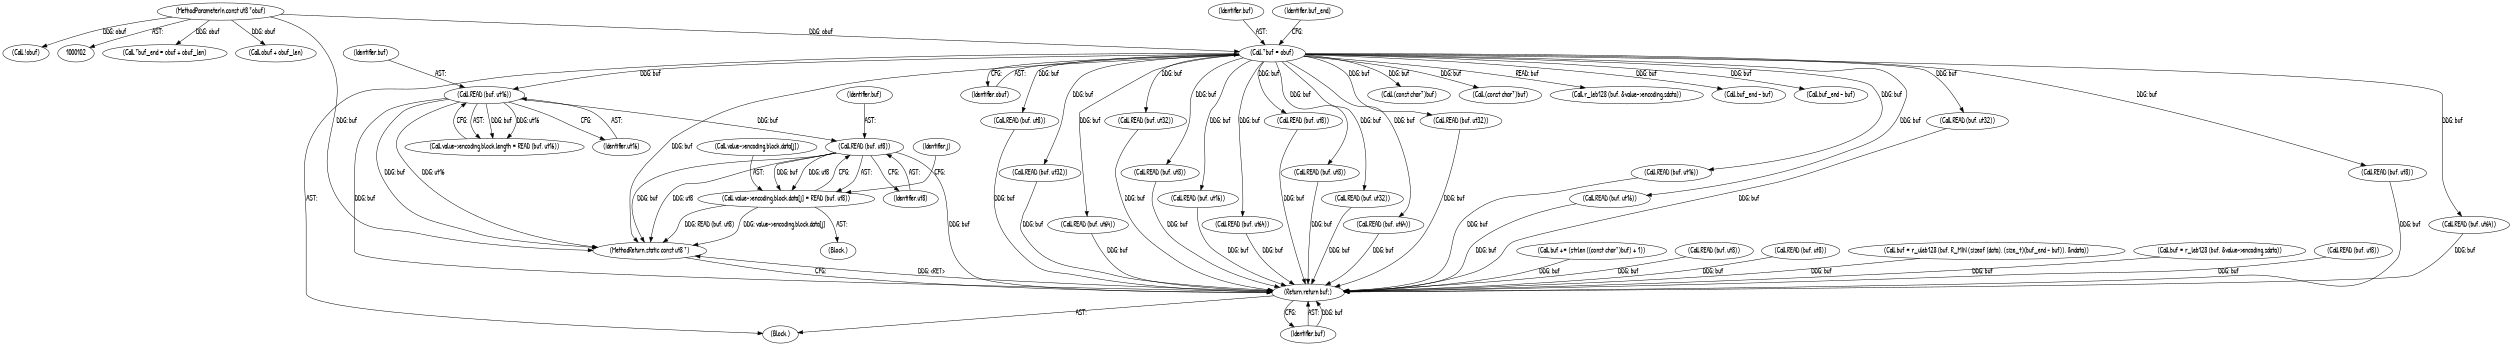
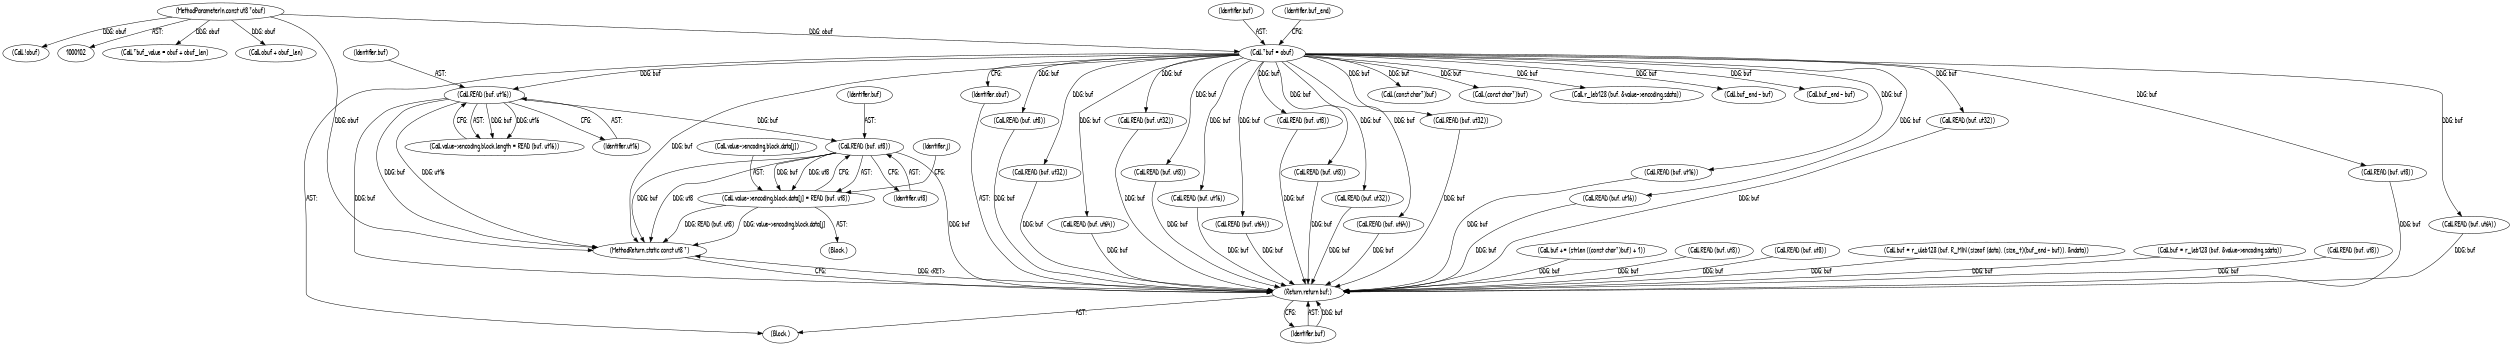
node "(Call,*buf_end = obuf + obuf_len)": label "(Call,*buf_end = obuf + obuf_len)" -> "(Call,*buf_value = obuf + obuf_len)"
edge "(Identifier,obuf)" -> "(Call,*buf = obuf)": now "(Identifier,obuf)" -> "(Return,return buf;)"
edge "(Call,*buf = obuf)" -> "(Call,r_leb128 (buf, &value->encoding.sdata))": label "READ: buf" -> "DDG: buf"
edge "(MethodParameterIn,const ut8 *obuf)" -> "(MethodReturn,static const ut8 *)": label "DDG: buf" -> "DDG: obuf"
